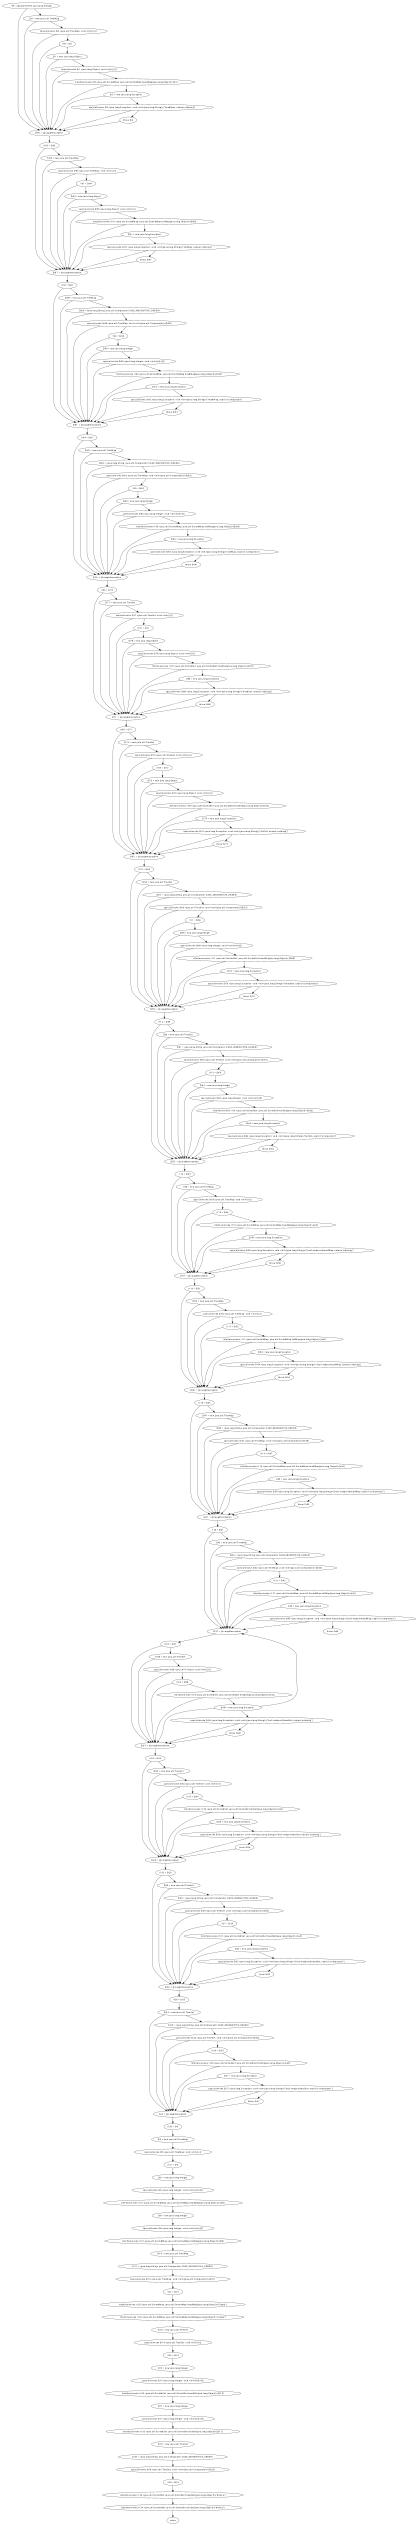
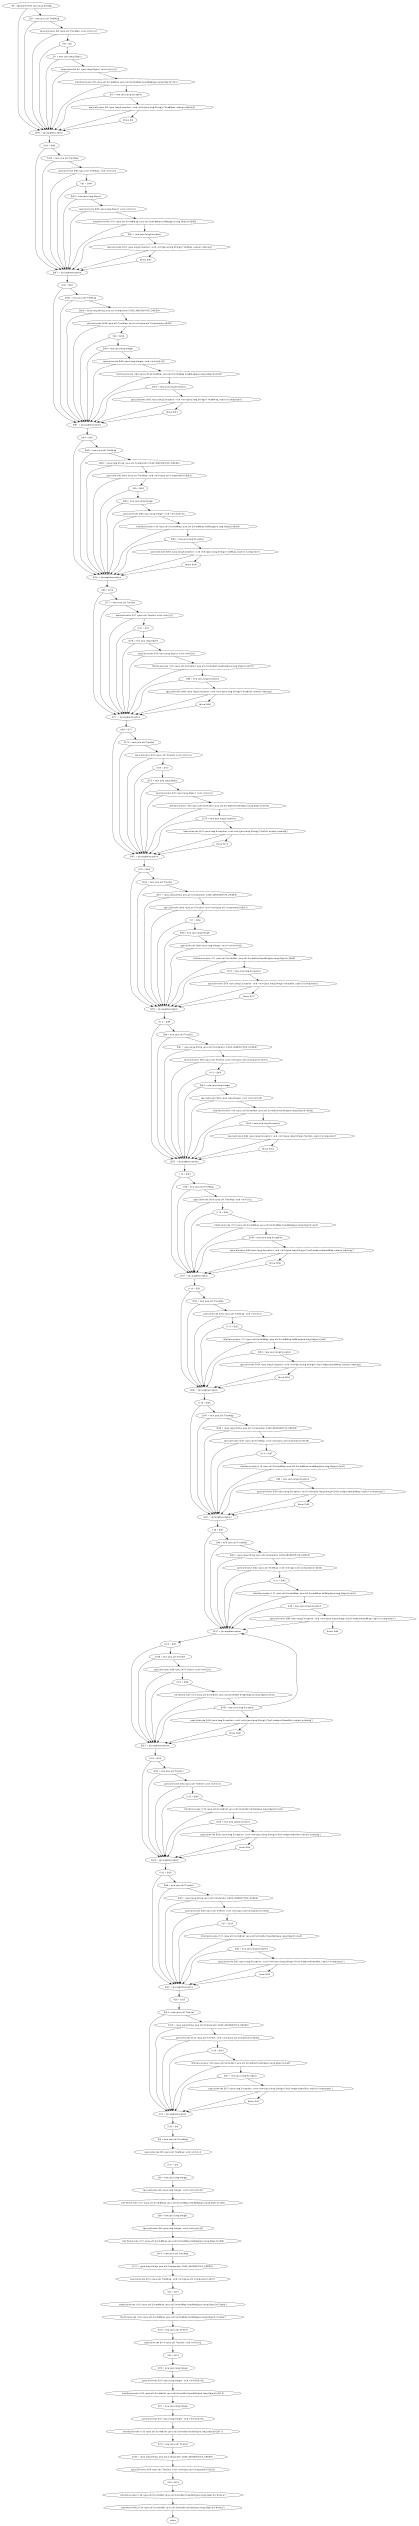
edge "specialinvoke $r5.<java.util.TreeMap: void <init>()>()" -> "r131 = $r5": removed
